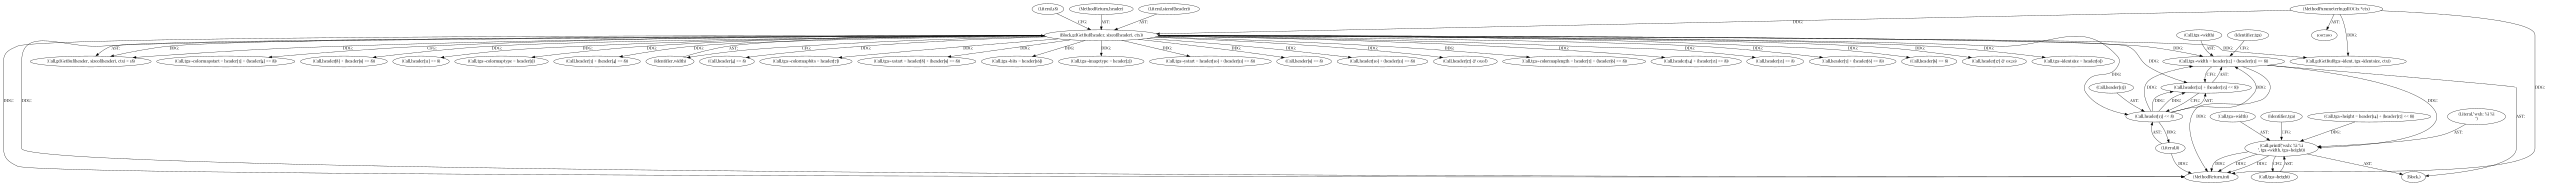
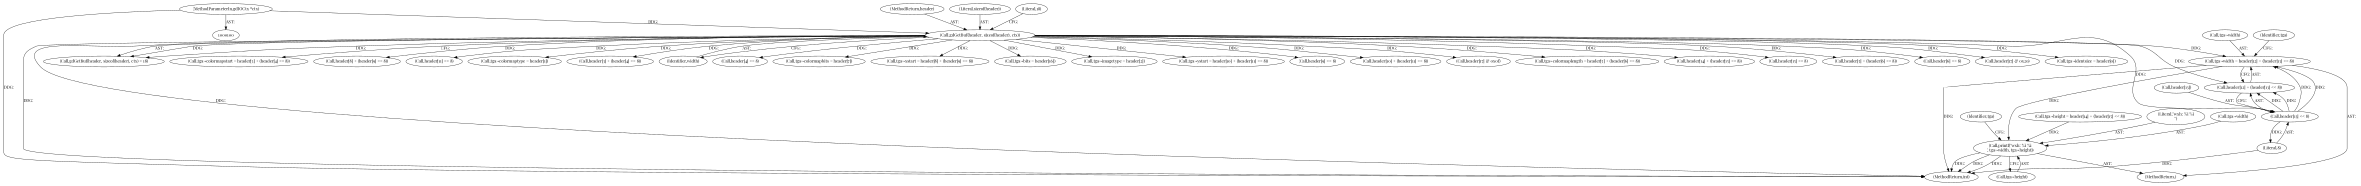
node "(Block,gdGetBuf(header, sizeof(header), ctx))": label "(Block,gdGetBuf(header, sizeof(header), ctx))" -> "(Call,gdGetBuf(header, sizeof(header), ctx))"
node "1007100": label "1007100" -> "1000100"
node "(Call,gdGetBuf(tga->ident, tga->identsize, ctx))": removed
node "(Block,)": label "(Block,)" -> "(MethodReturn,)"
